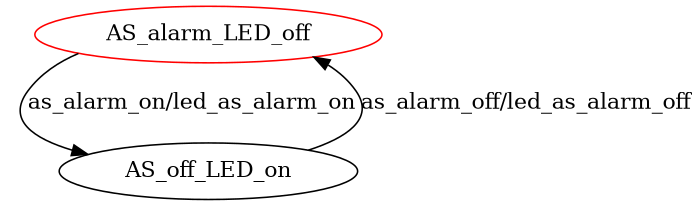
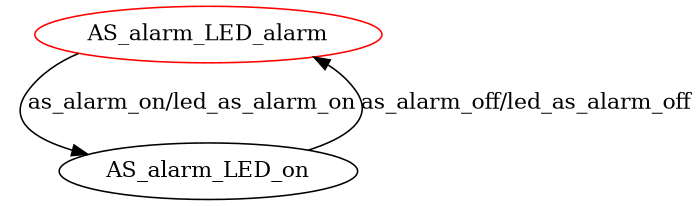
node "AS_alarm_LED_off": label "AS_alarm_LED_off" -> "AS_alarm_LED_alarm"
node "AS_off_LED_on": label "AS_off_LED_on" -> "AS_alarm_LED_on"
